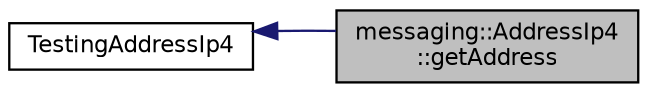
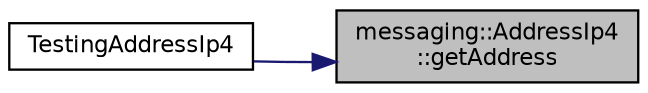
edge "messaging::AddressIp4 ::getAddress" -> "TestingAddressIp4": reversed
